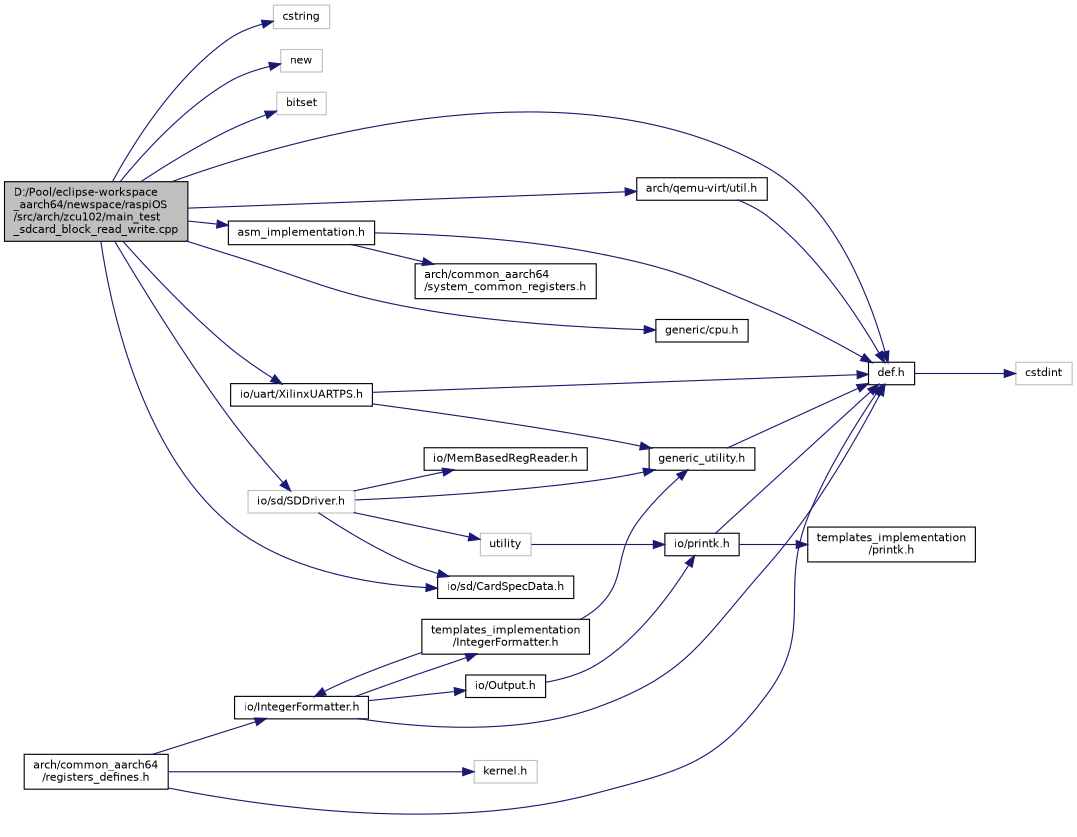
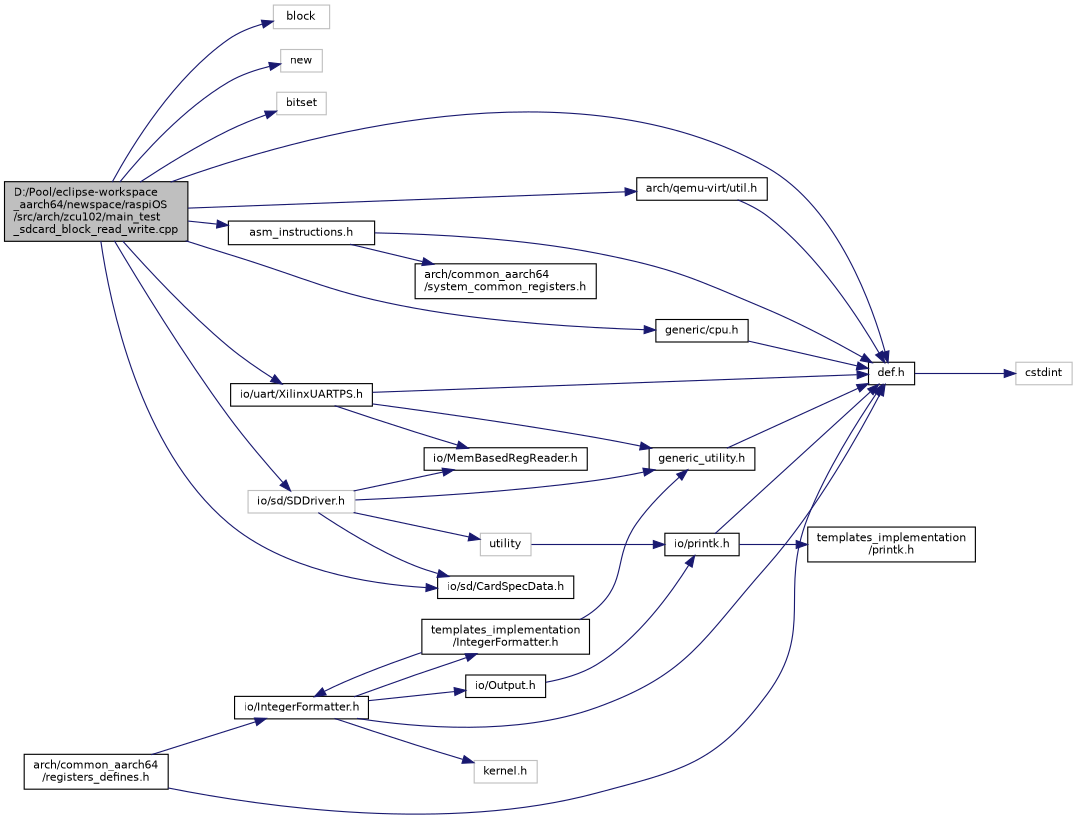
node "cstring": label "cstring" -> "block"
node "asm_implementation.h": label "asm_implementation.h" -> "asm_instructions.h"
edge "generic/cpu.h" -> "def.h": added
edge "io/uart/XilinxUARTPS.h" -> "io/MemBasedRegReader.h": added
edge "arch/common_aarch64 /registers_defines.h" -> "kernel.h": now "io/IntegerFormatter.h" -> "kernel.h"
